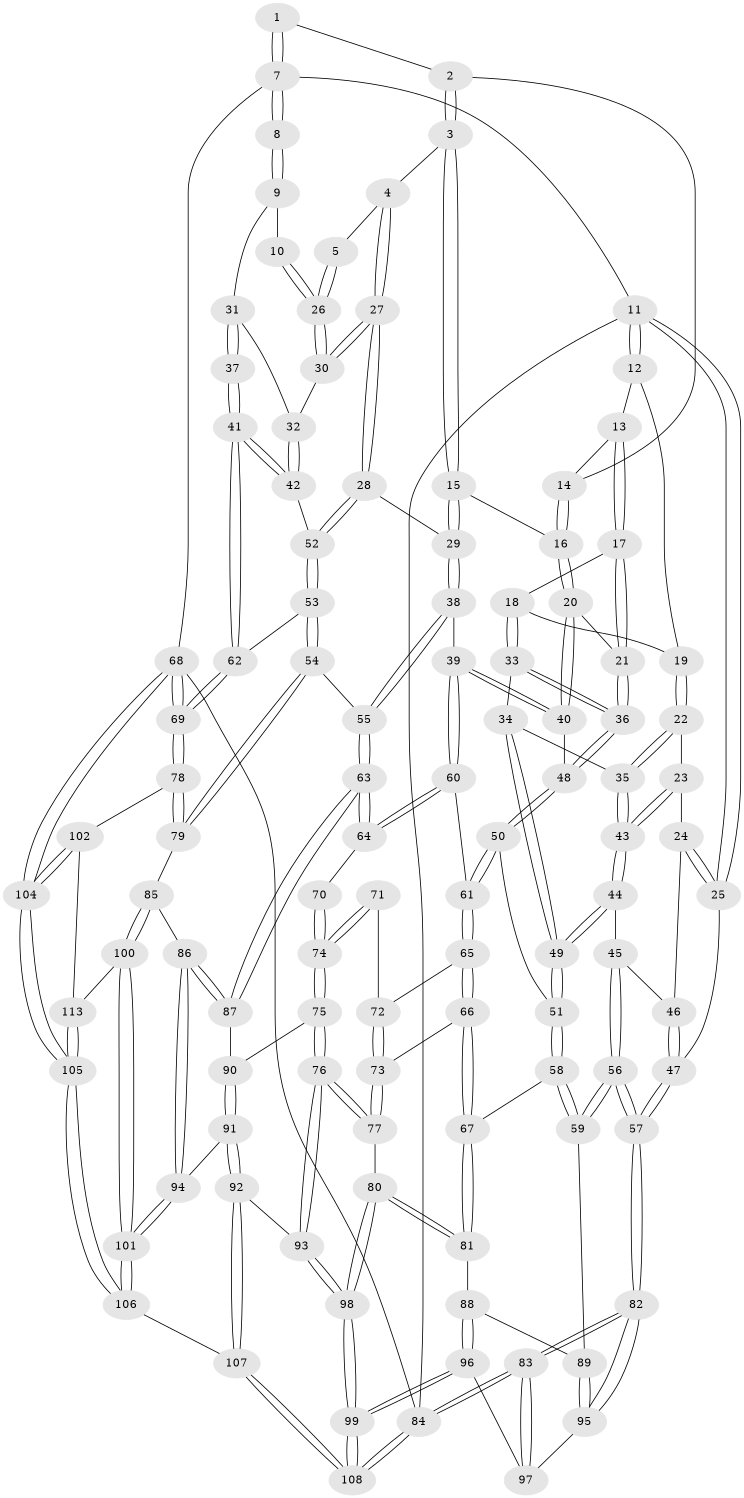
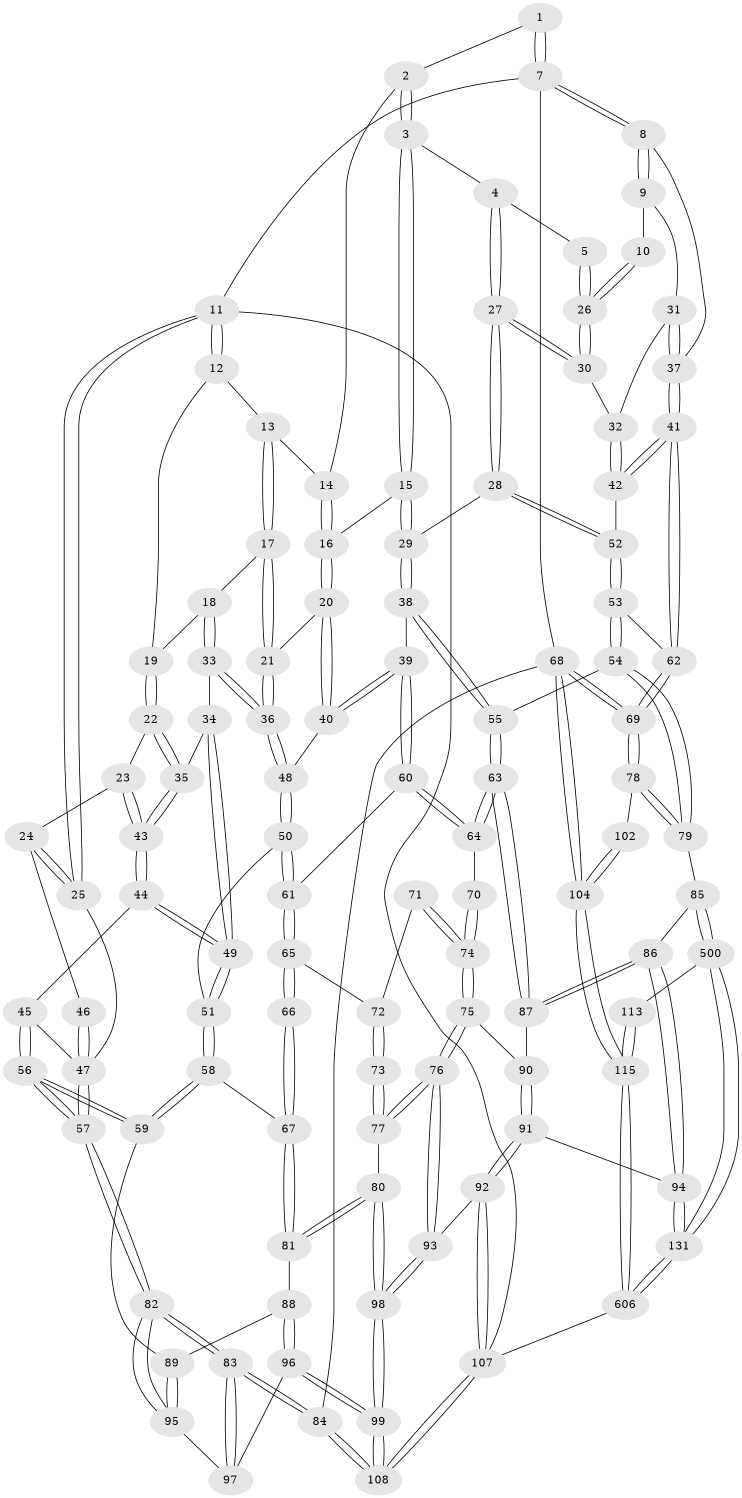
edge "8" -- "37": added
edge "11" -- "84": now "11" -- "107"
edge "102" -- "113": removed
node "100": label "100" -> "500"
edge "45" -- "46": now "45" -- "47"
edge "66" -- "73": removed
node "105": label "105" -> "115"
node "101": label "101" -> "131"
node "106": label "106" -> "606"
